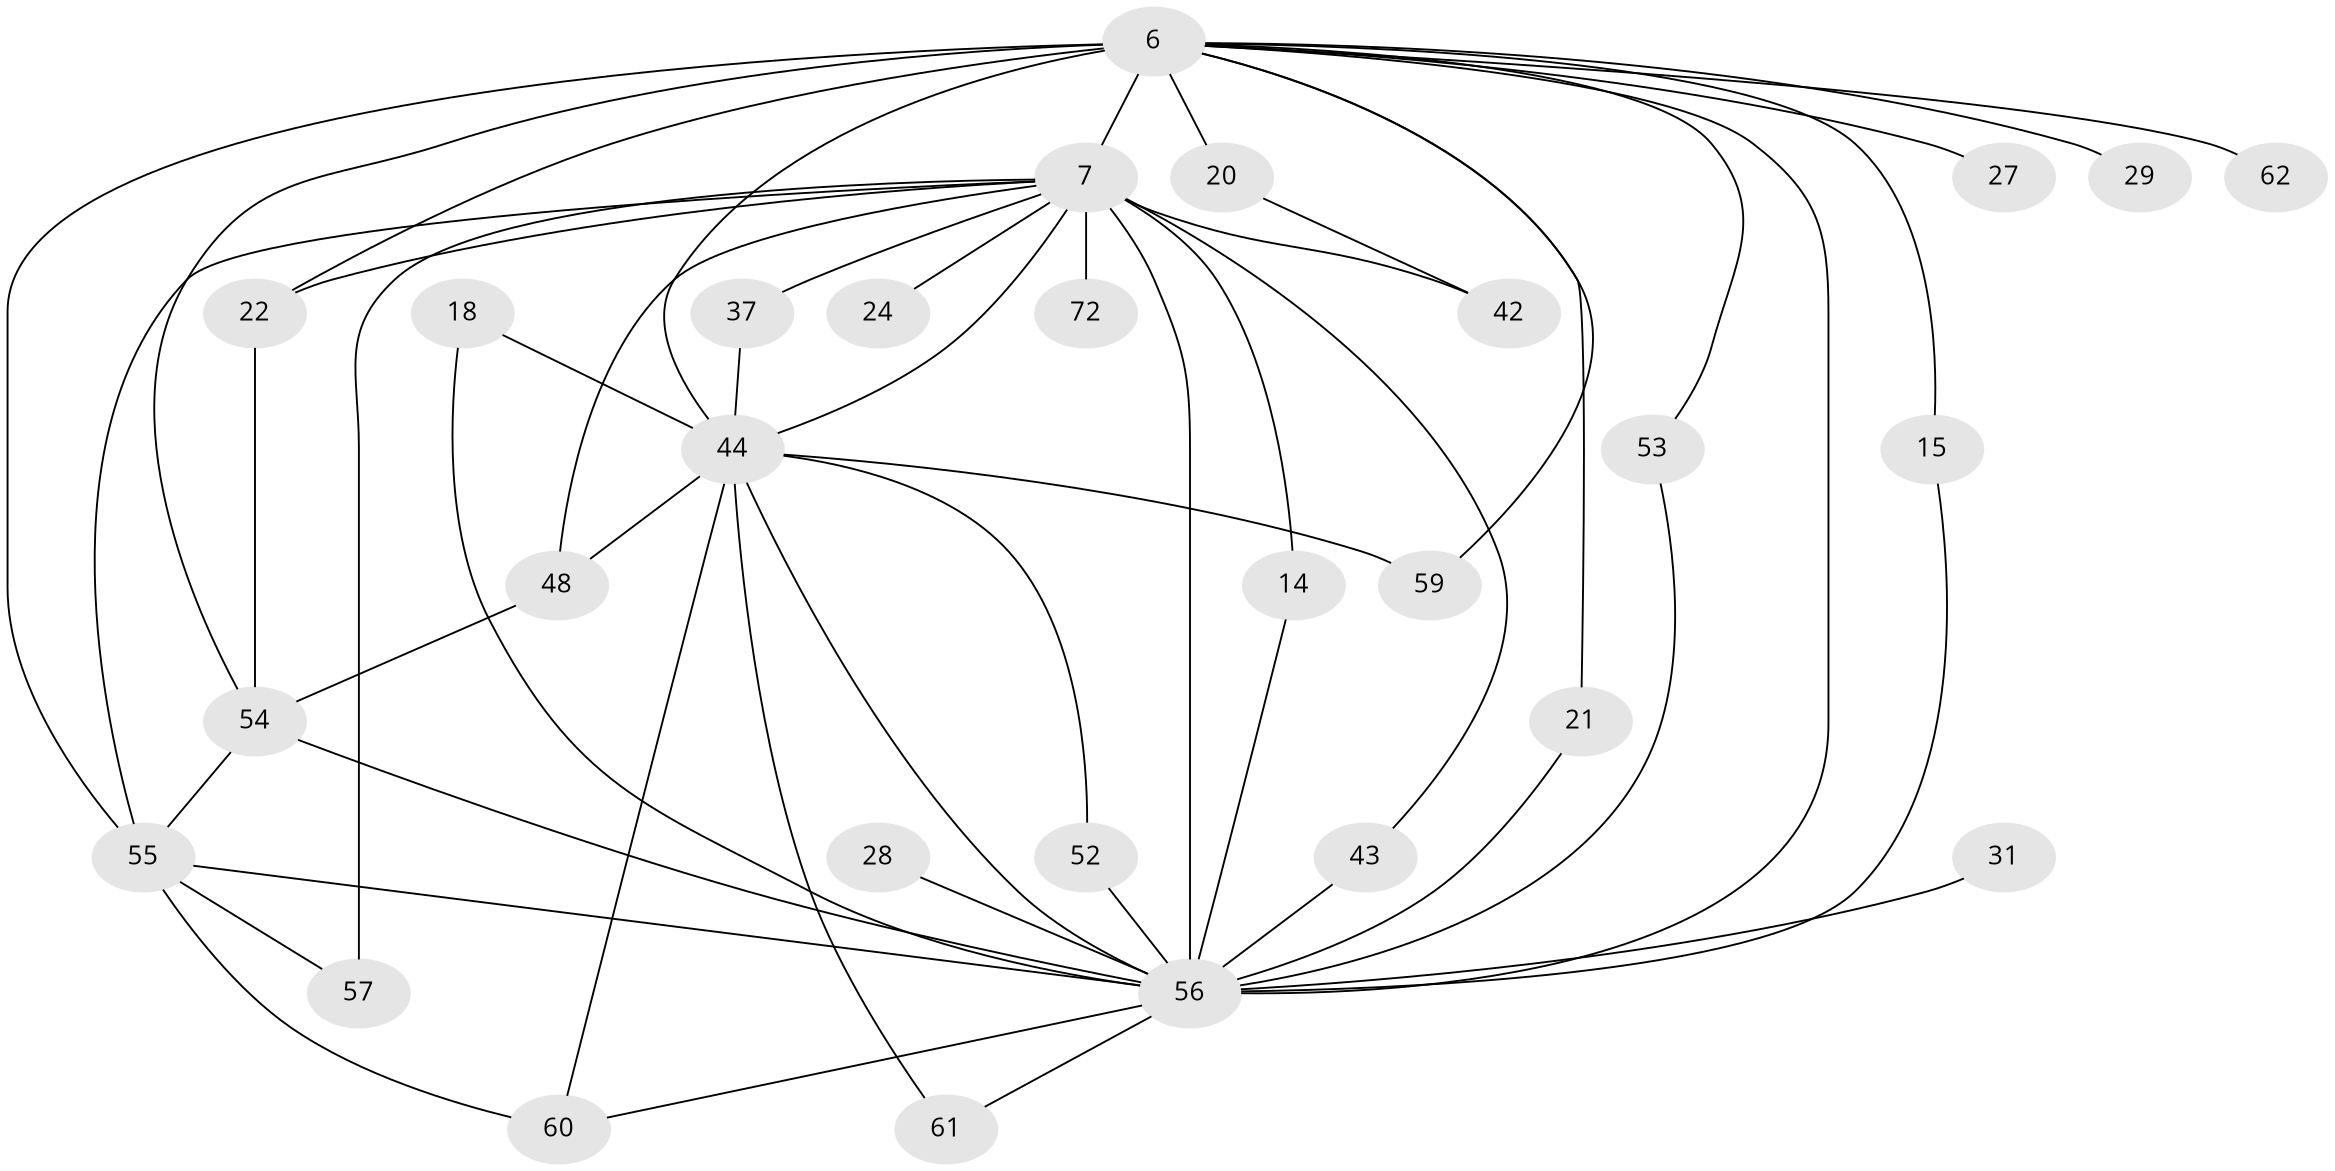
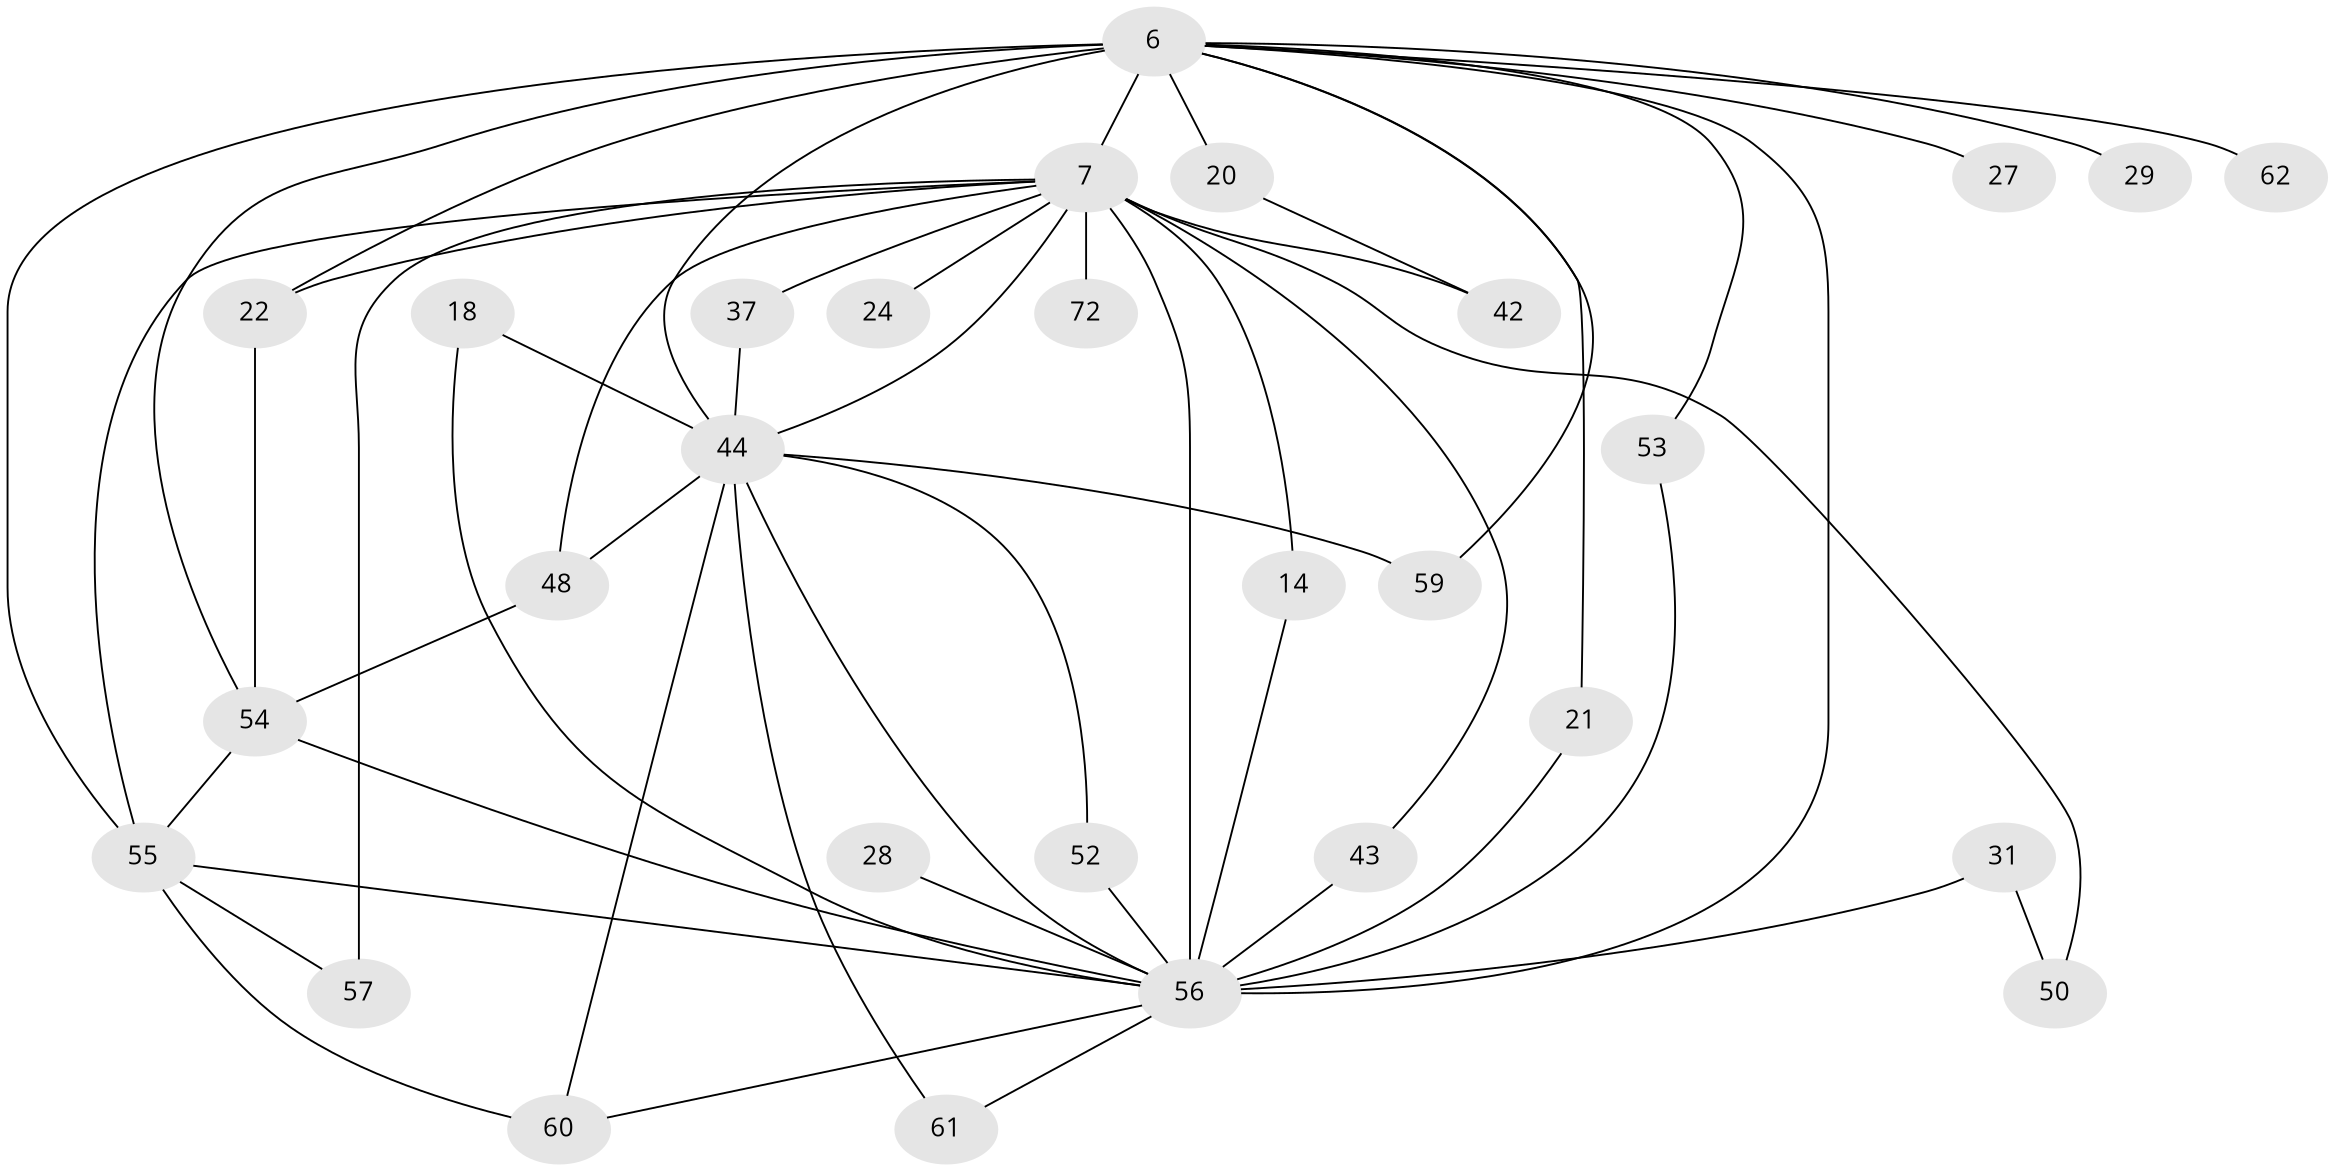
node "15": removed
node "50": added
